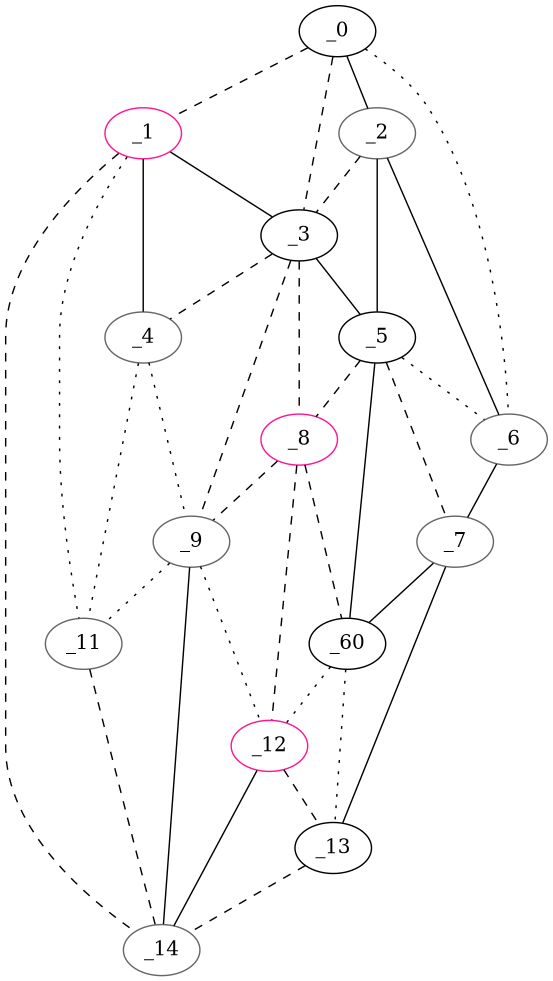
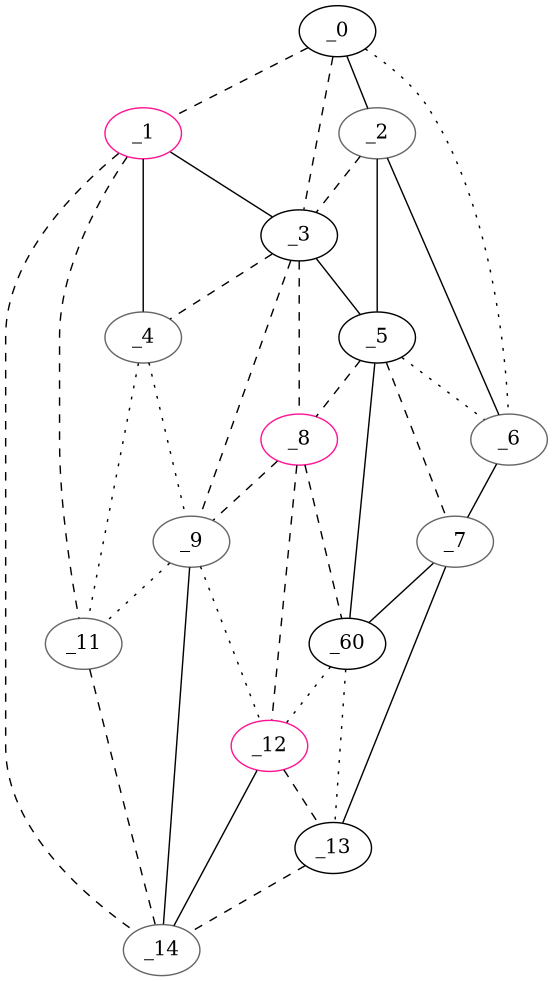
edge "_1" -- "_11": style dotted -> dashed
